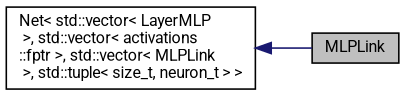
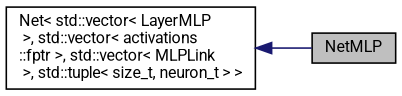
node "MLPLink": label "MLPLink" -> "NetMLP"
